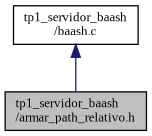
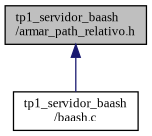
edge "tp1_servidor_baash /armar_path_relativo.h" -> "tp1_servidor_baash /baash.c": reversed
